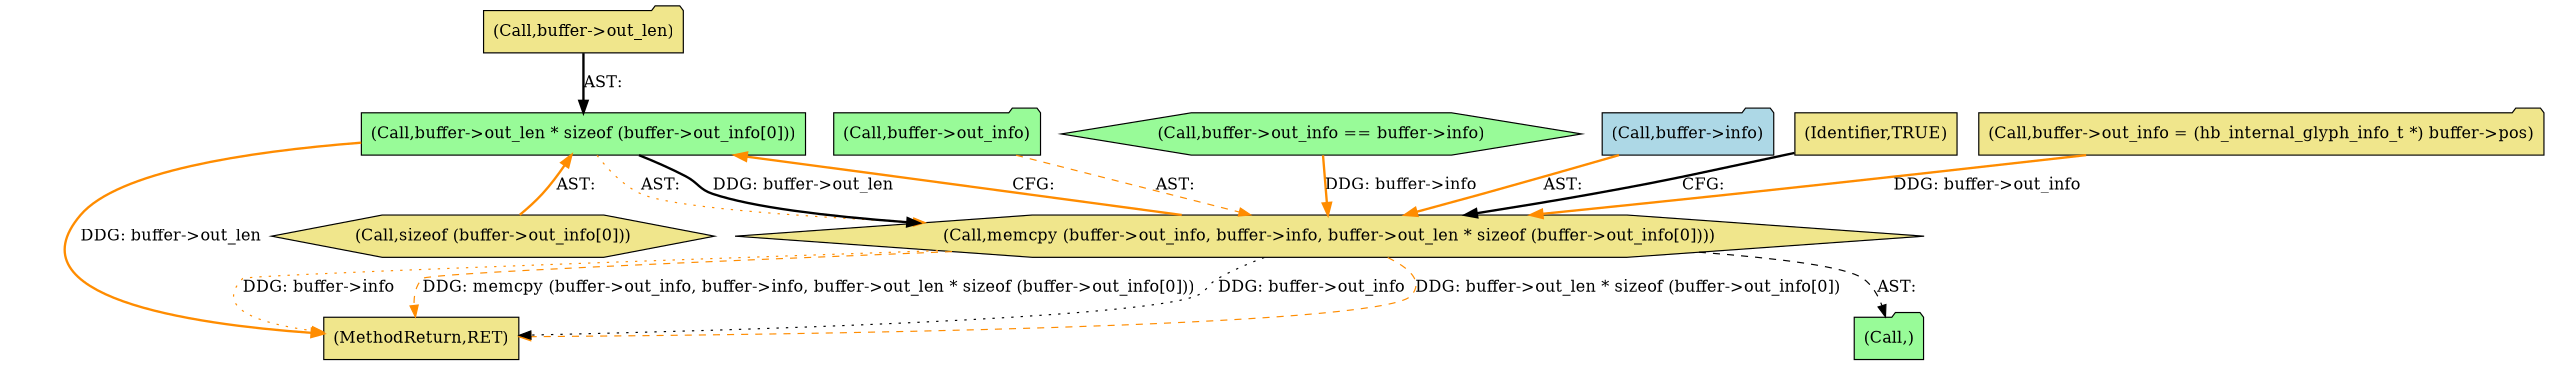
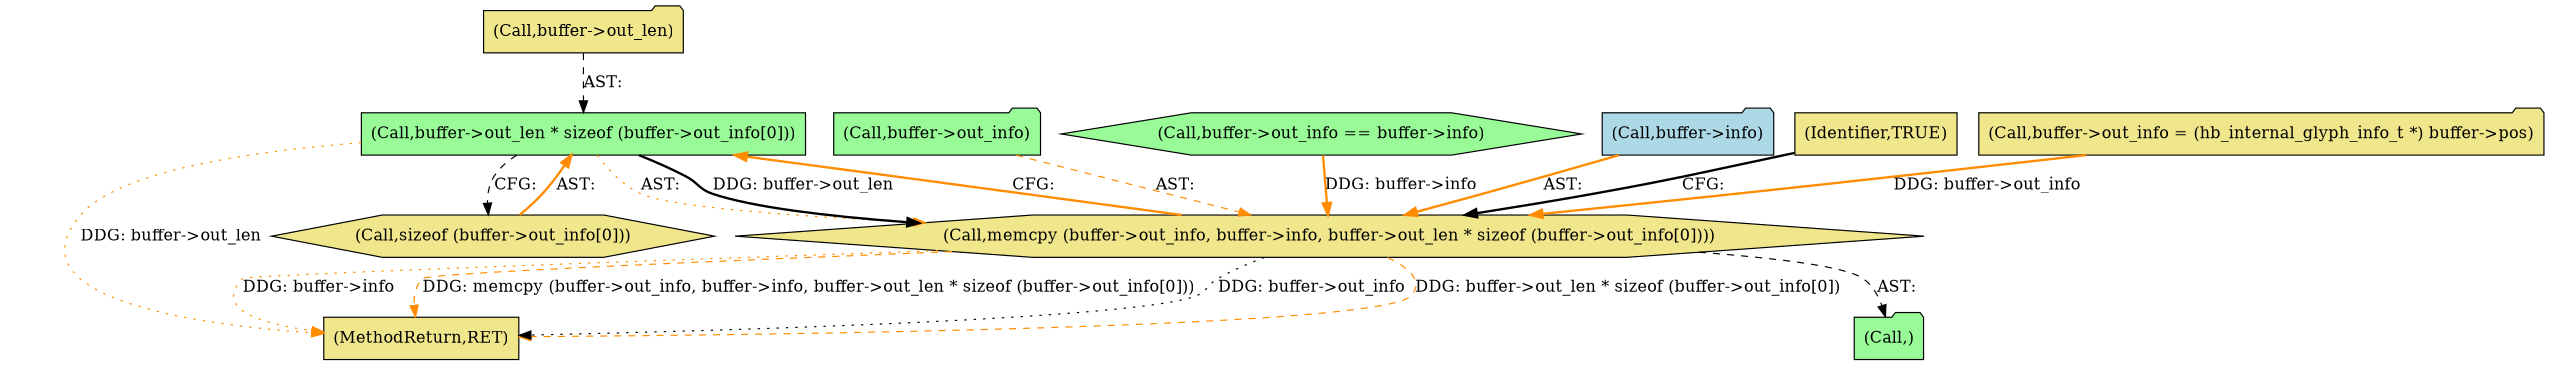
edge "(Call,buffer->out_len)" -> "(Call,buffer->out_len * sizeof (buffer->out_info[0]))": style bold -> dashed
edge "(Call,buffer->out_len * sizeof (buffer->out_info[0]))" -> "(Call,sizeof (buffer->out_info[0]))": added, label "CFG:"
edge "(Call,buffer->out_len * sizeof (buffer->out_info[0]))" -> "(MethodReturn,RET)": style bold -> dotted
